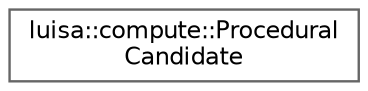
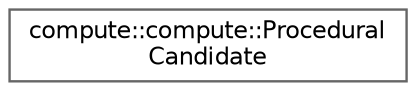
node "luisa::compute::Procedural Candidate": label "luisa::compute::Procedural Candidate" -> "compute::compute::Procedural Candidate"
